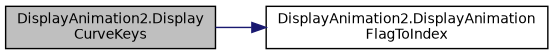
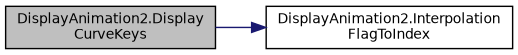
node "DisplayAnimation2.DisplayAnimation FlagToIndex": label "DisplayAnimation2.DisplayAnimation FlagToIndex" -> "DisplayAnimation2.Interpolation FlagToIndex"
